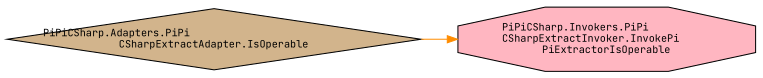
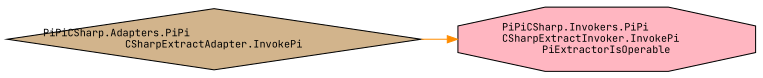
node "PiPiCSharp.Adapters.PiPi CSharpExtractAdapter.IsOperable": label "PiPiCSharp.Adapters.PiPi CSharpExtractAdapter.IsOperable" -> "PiPiCSharp.Adapters.PiPi CSharpExtractAdapter.InvokePi"
